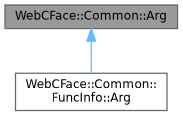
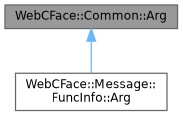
node "WebCFace::Common:: FuncInfo::Arg": label "WebCFace::Common:: FuncInfo::Arg" -> "WebCFace::Message:: FuncInfo::Arg"
